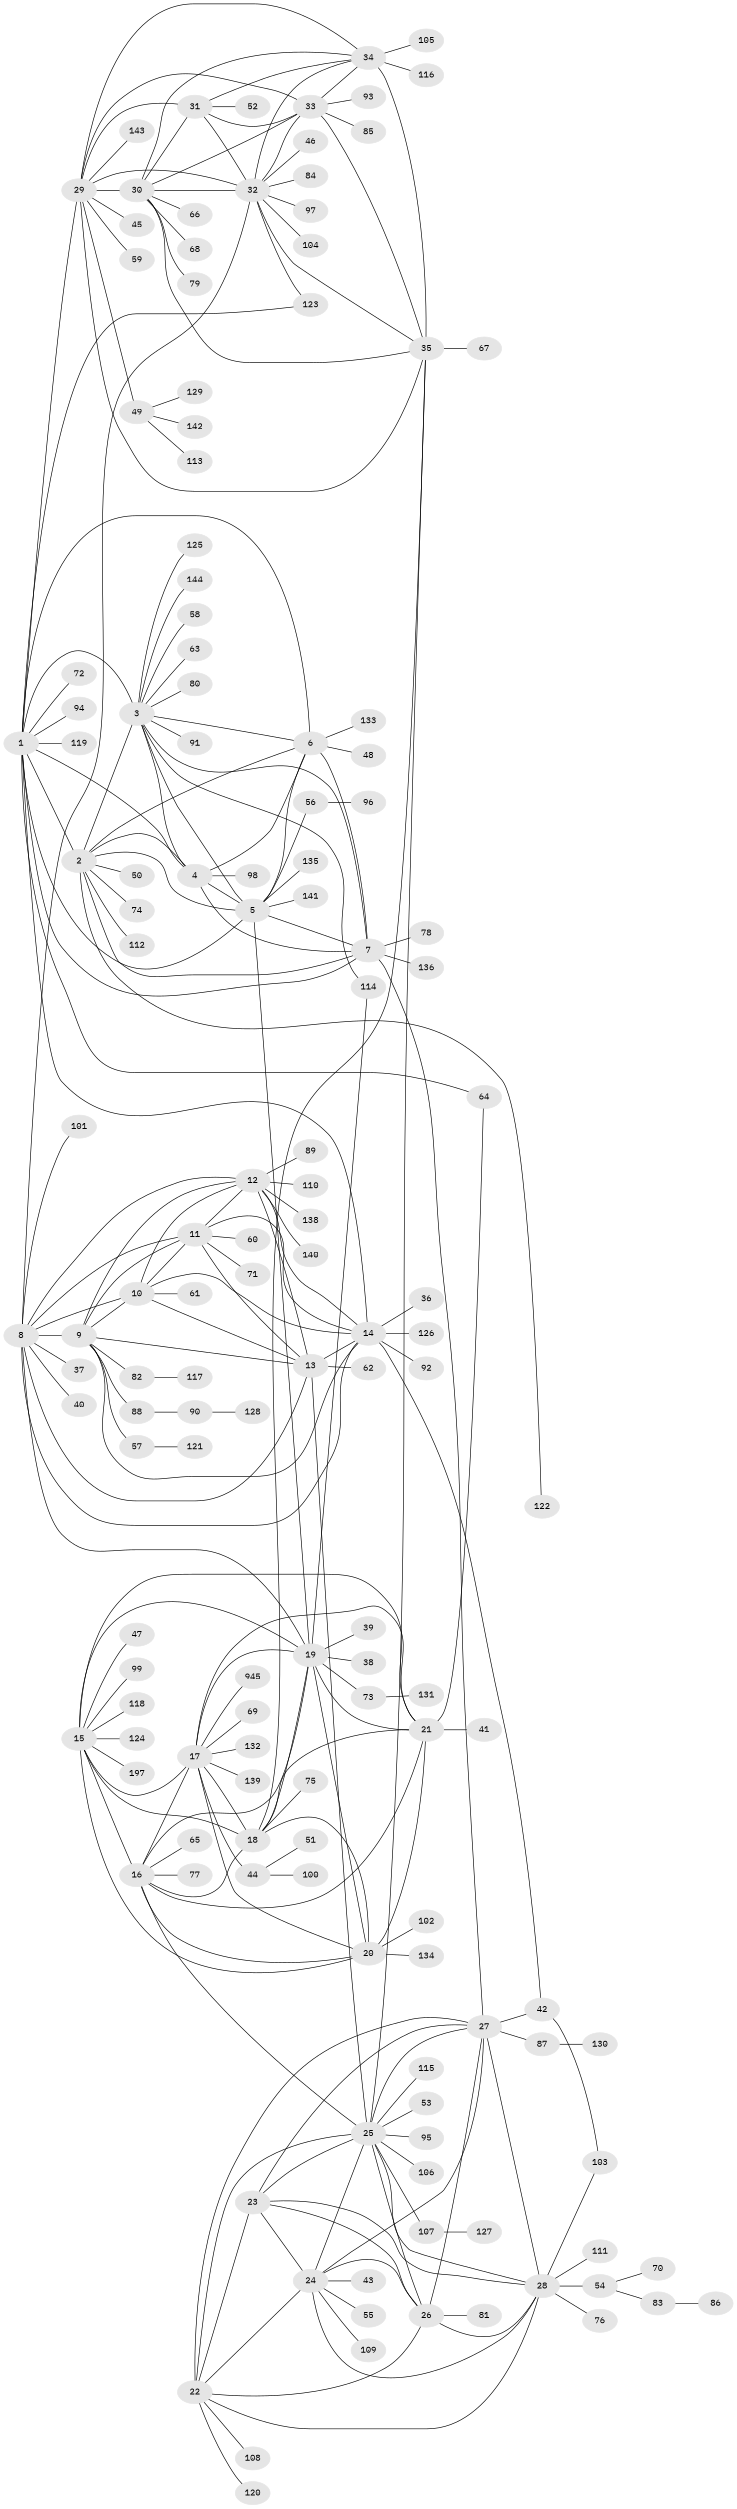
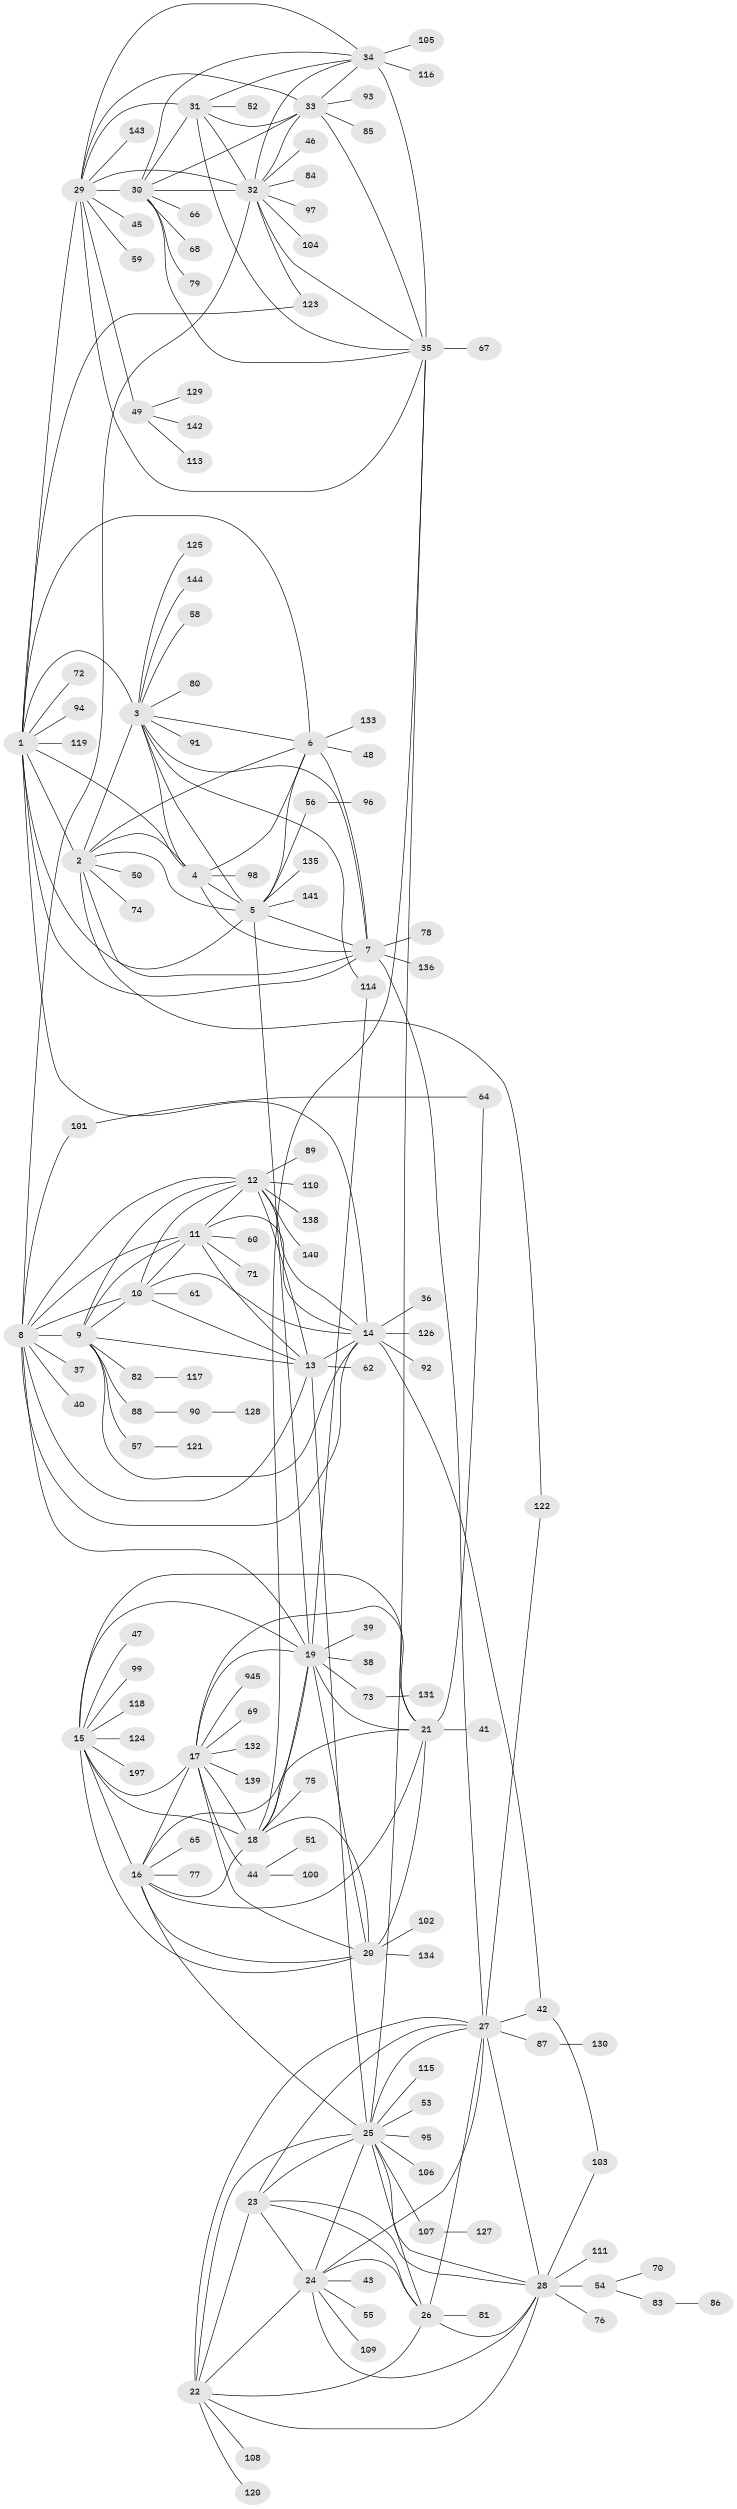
edge "31" -- "35": added
node "63": removed
node "112": removed
edge "1" -- "64": now "101" -- "64"
edge "122" -- "27": added
